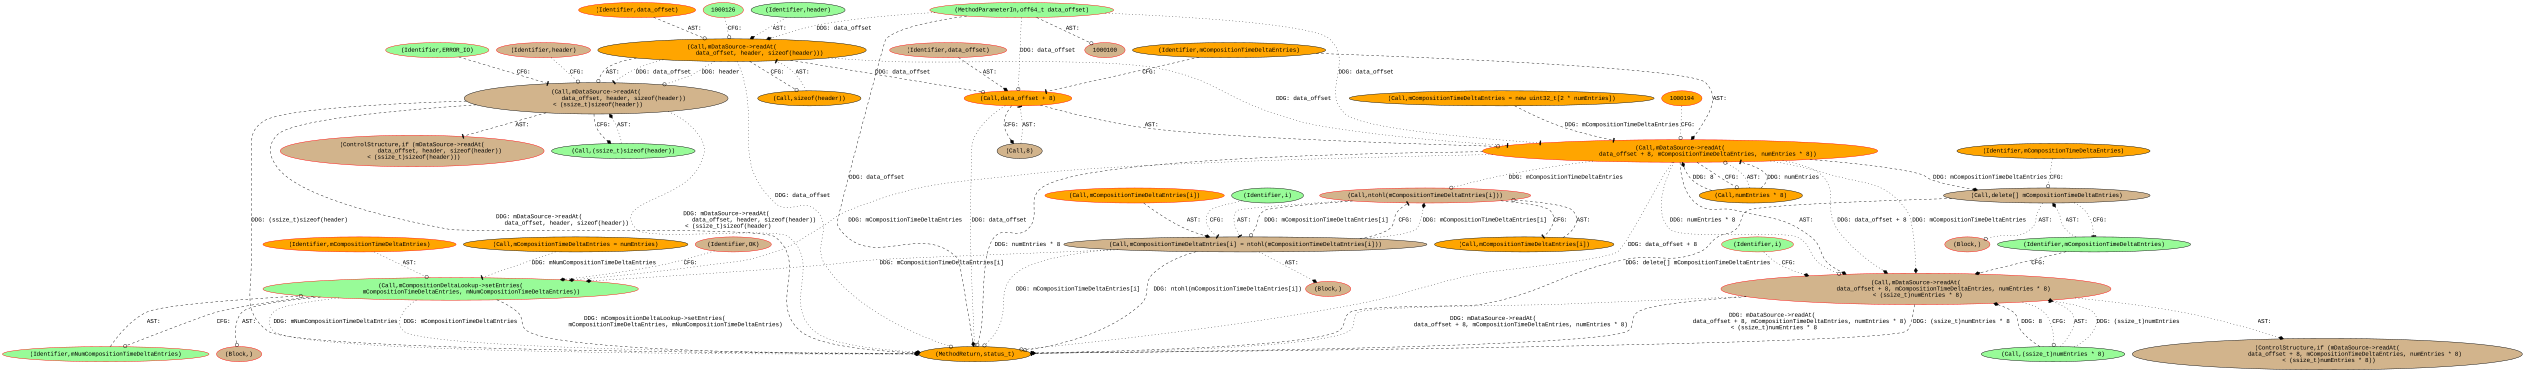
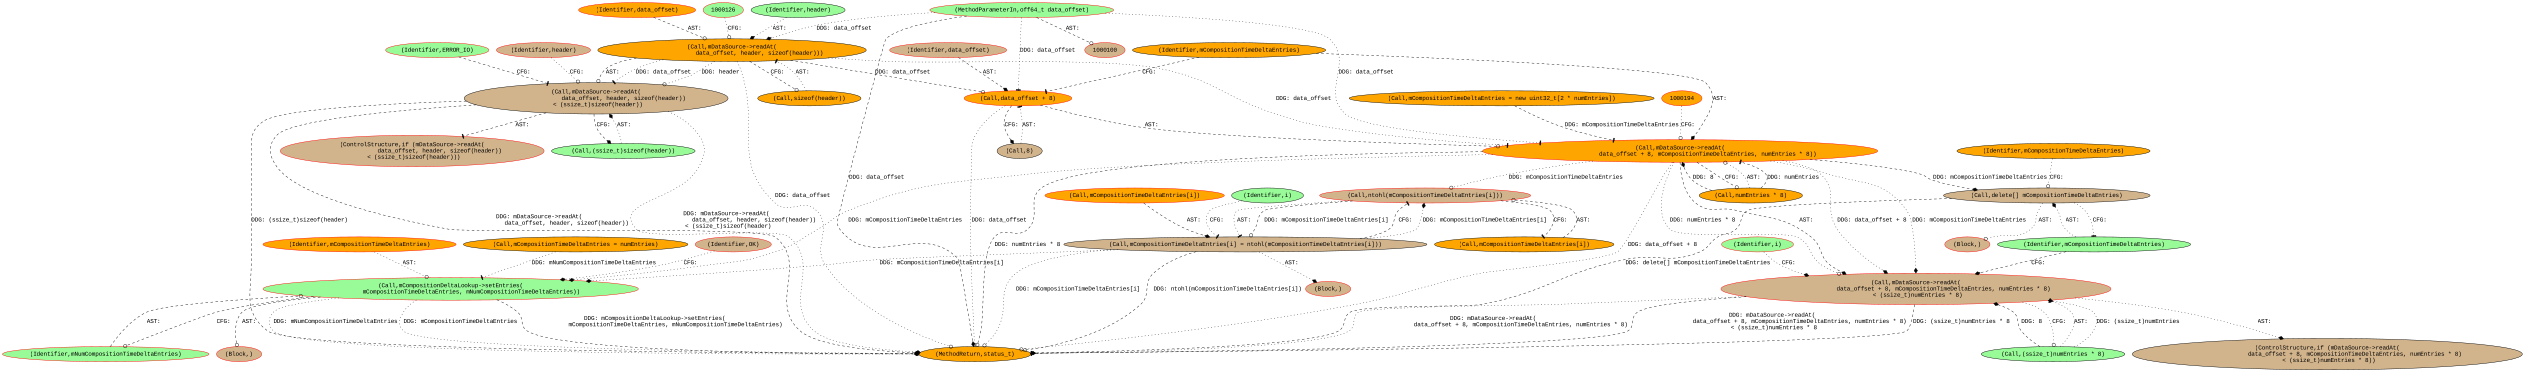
edge "(MethodParameterIn,off64_t data_offset)" -> "(Call,data_offset + 8)": arrowhead odot -> tee
